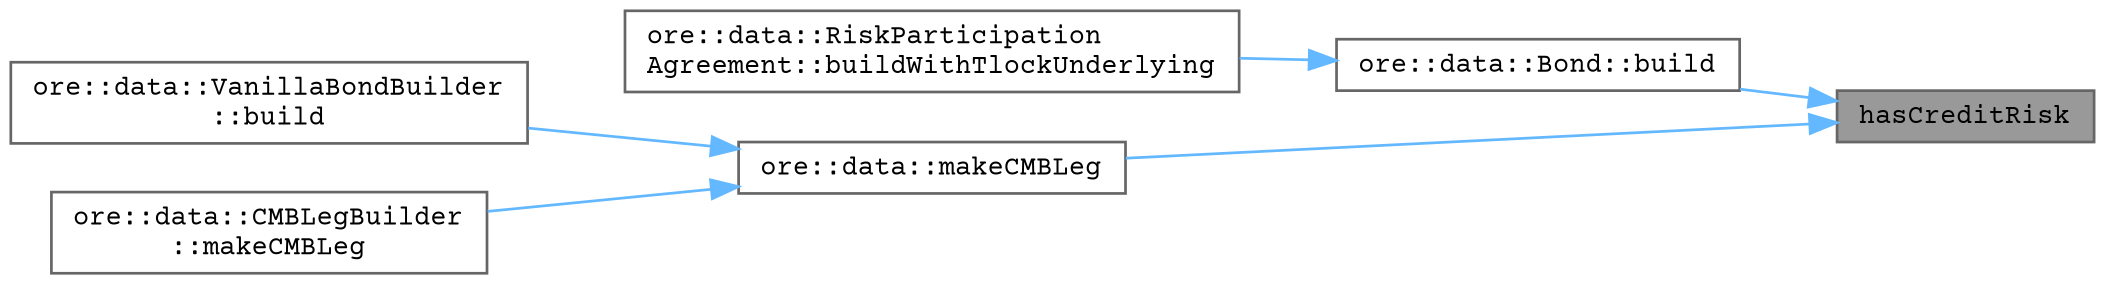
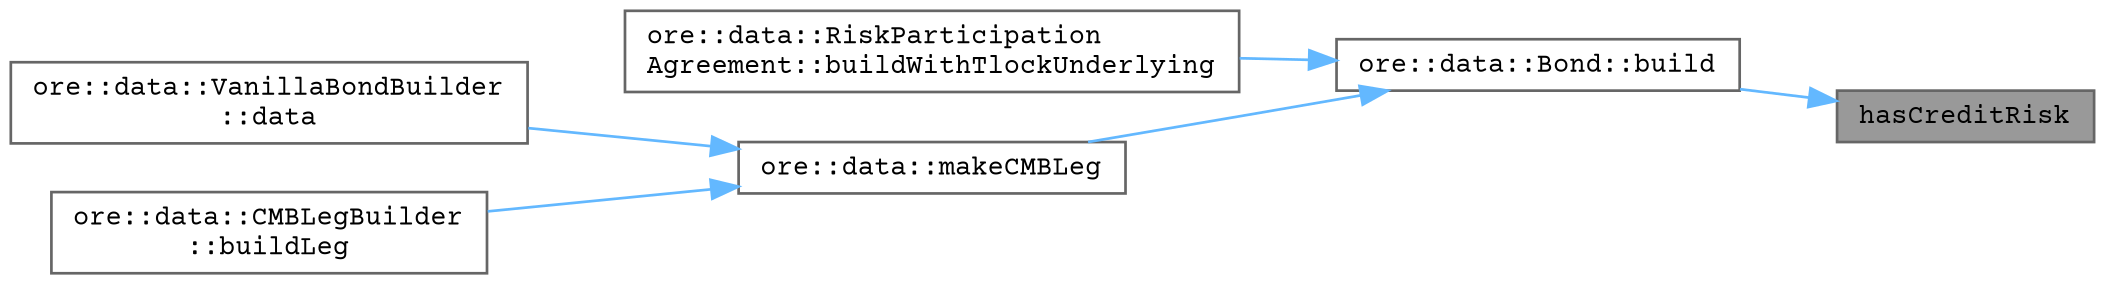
node "ore::data::VanillaBondBuilder ::build": label "ore::data::VanillaBondBuilder ::build" -> "ore::data::VanillaBondBuilder ::data"
edge "ore::data::makeCMBLeg" -> "hasCreditRisk": now "ore::data::makeCMBLeg" -> "ore::data::Bond::build"
node "ore::data::CMBLegBuilder ::makeCMBLeg": label "ore::data::CMBLegBuilder ::makeCMBLeg" -> "ore::data::CMBLegBuilder ::buildLeg"
